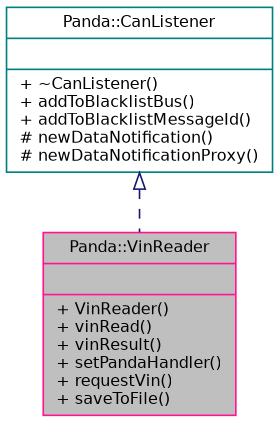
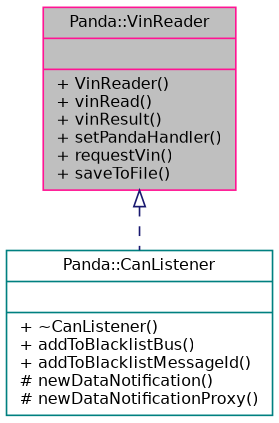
edge "Panda::VinReader" -> "Panda::CanListener": reversed
